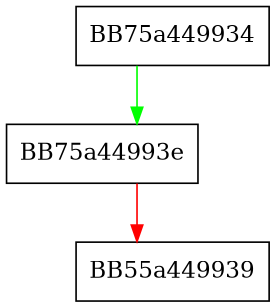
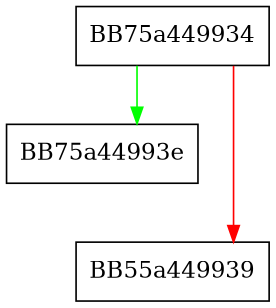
edge "BB75a44993e" -> "BB55a449939": now "BB75a449934" -> "BB55a449939"
